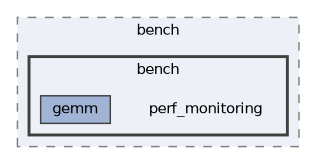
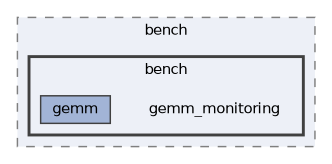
node "perf_monitoring": label "perf_monitoring" -> "gemm_monitoring"
